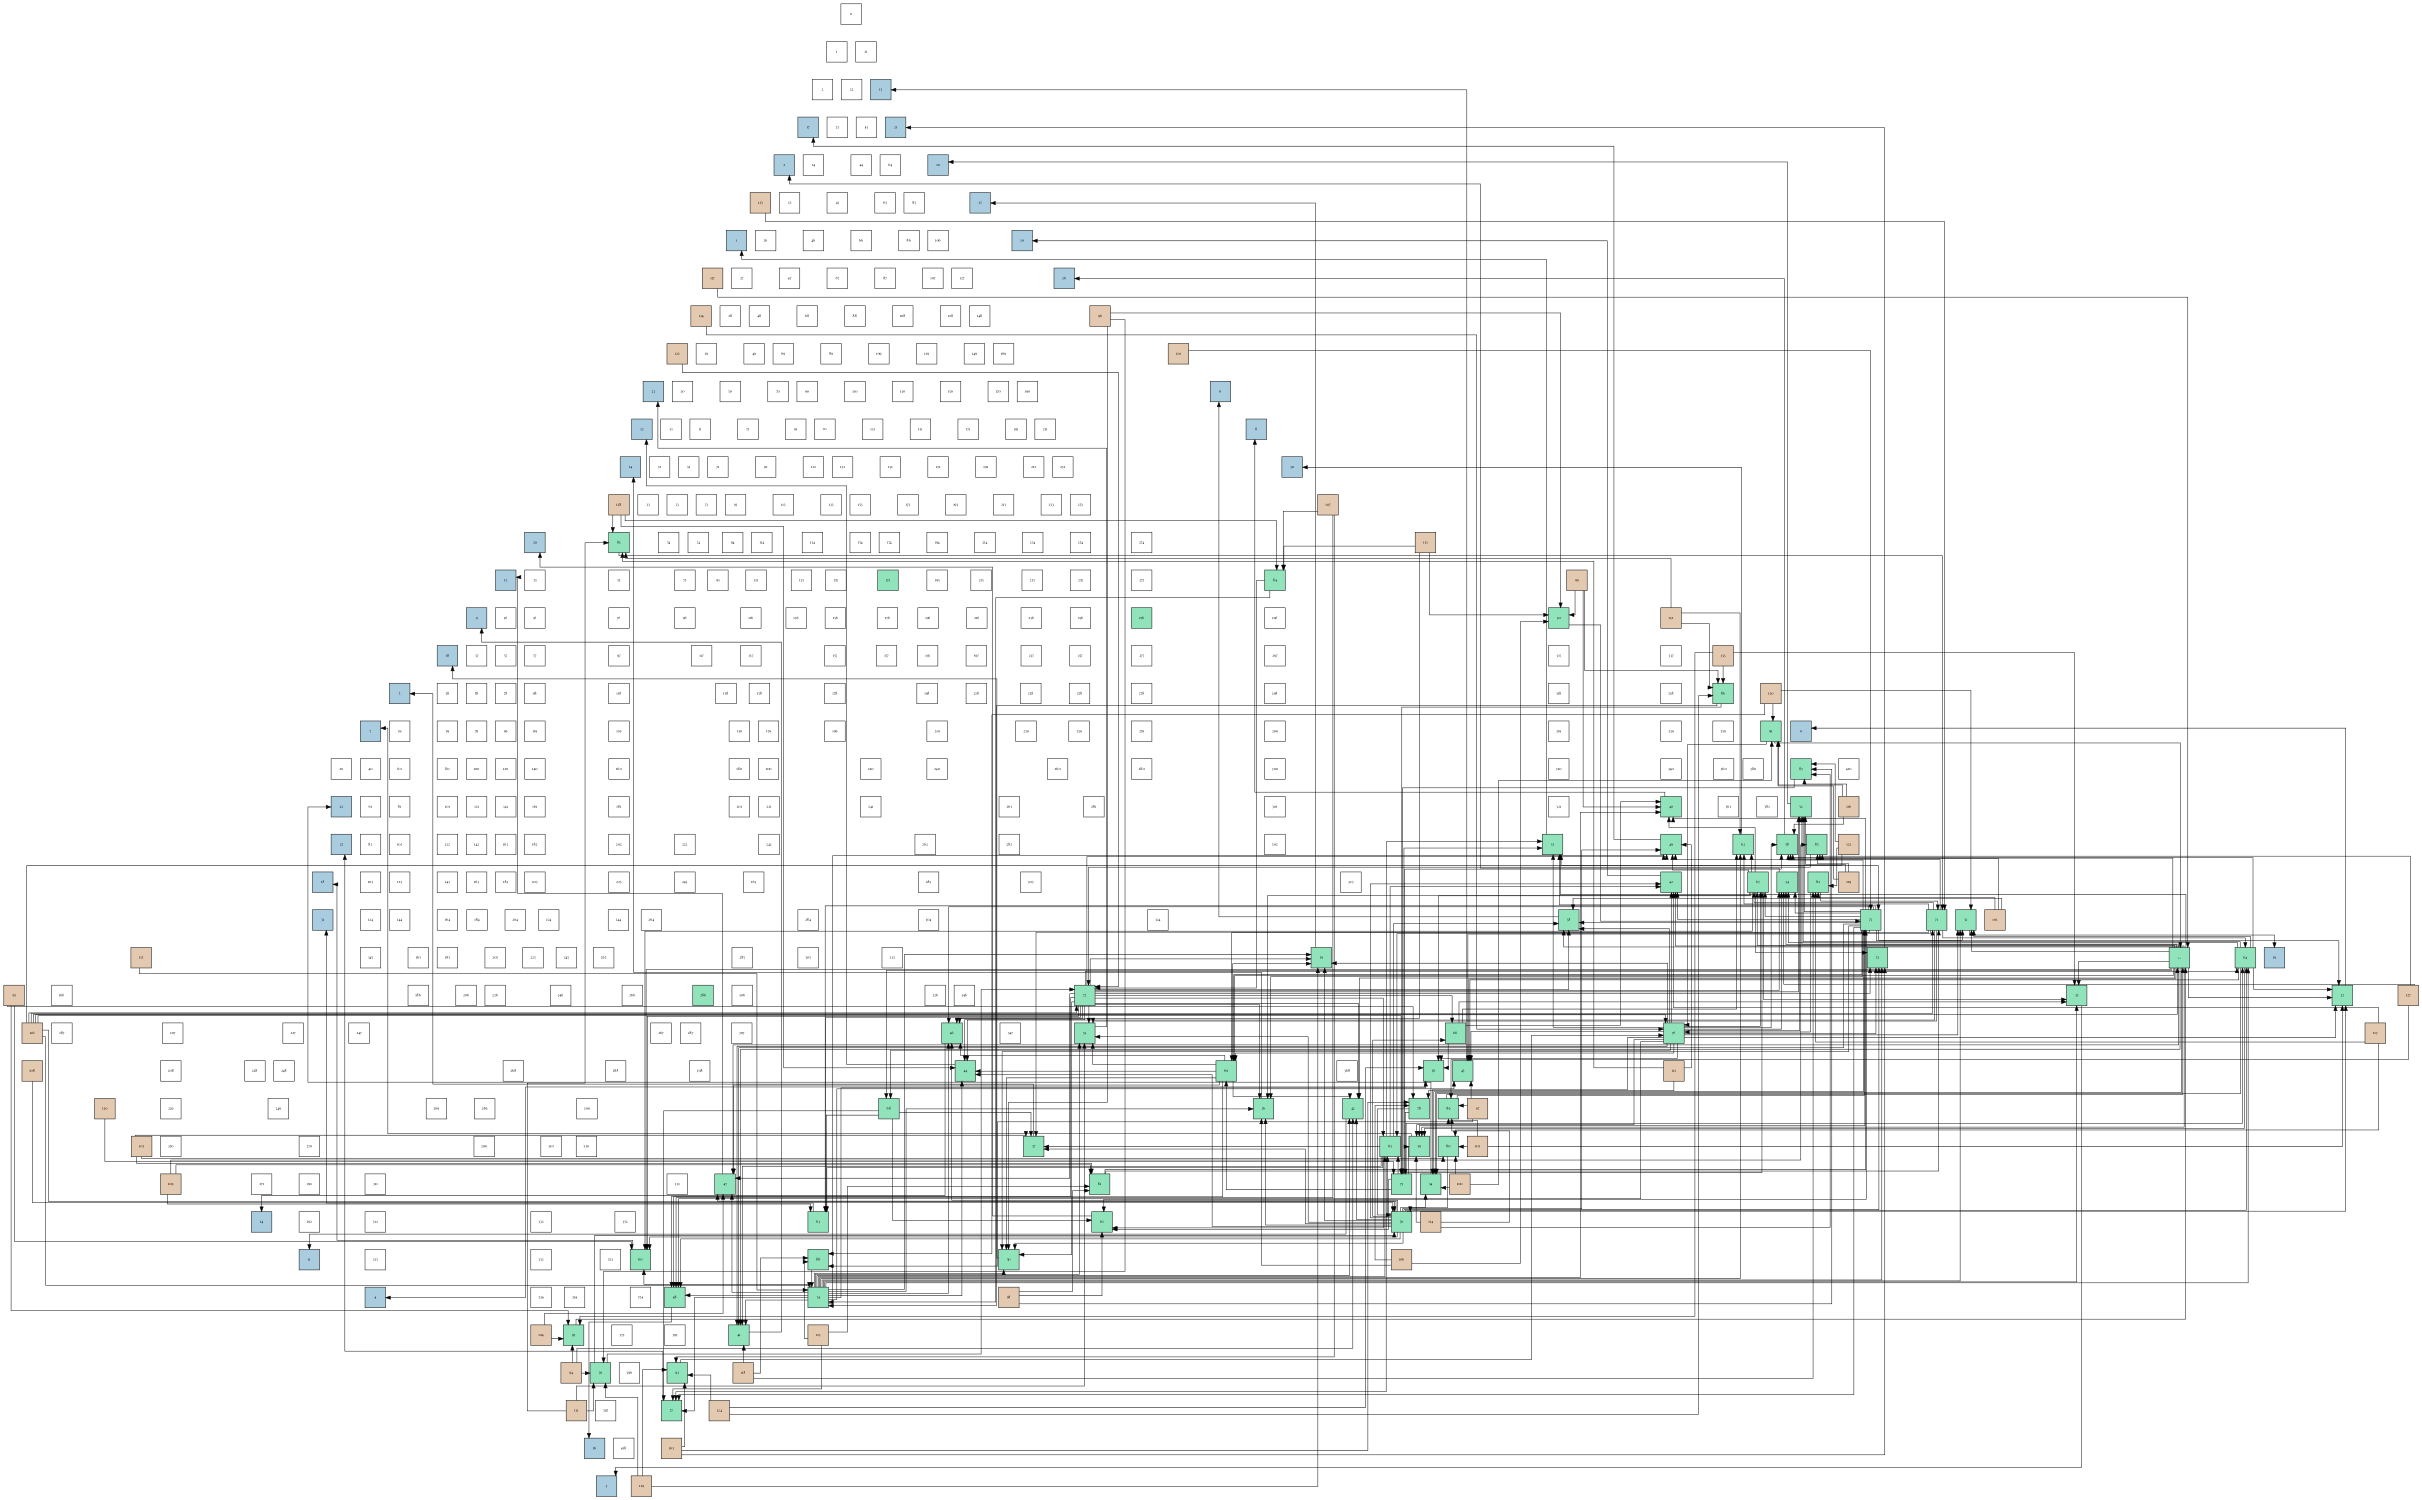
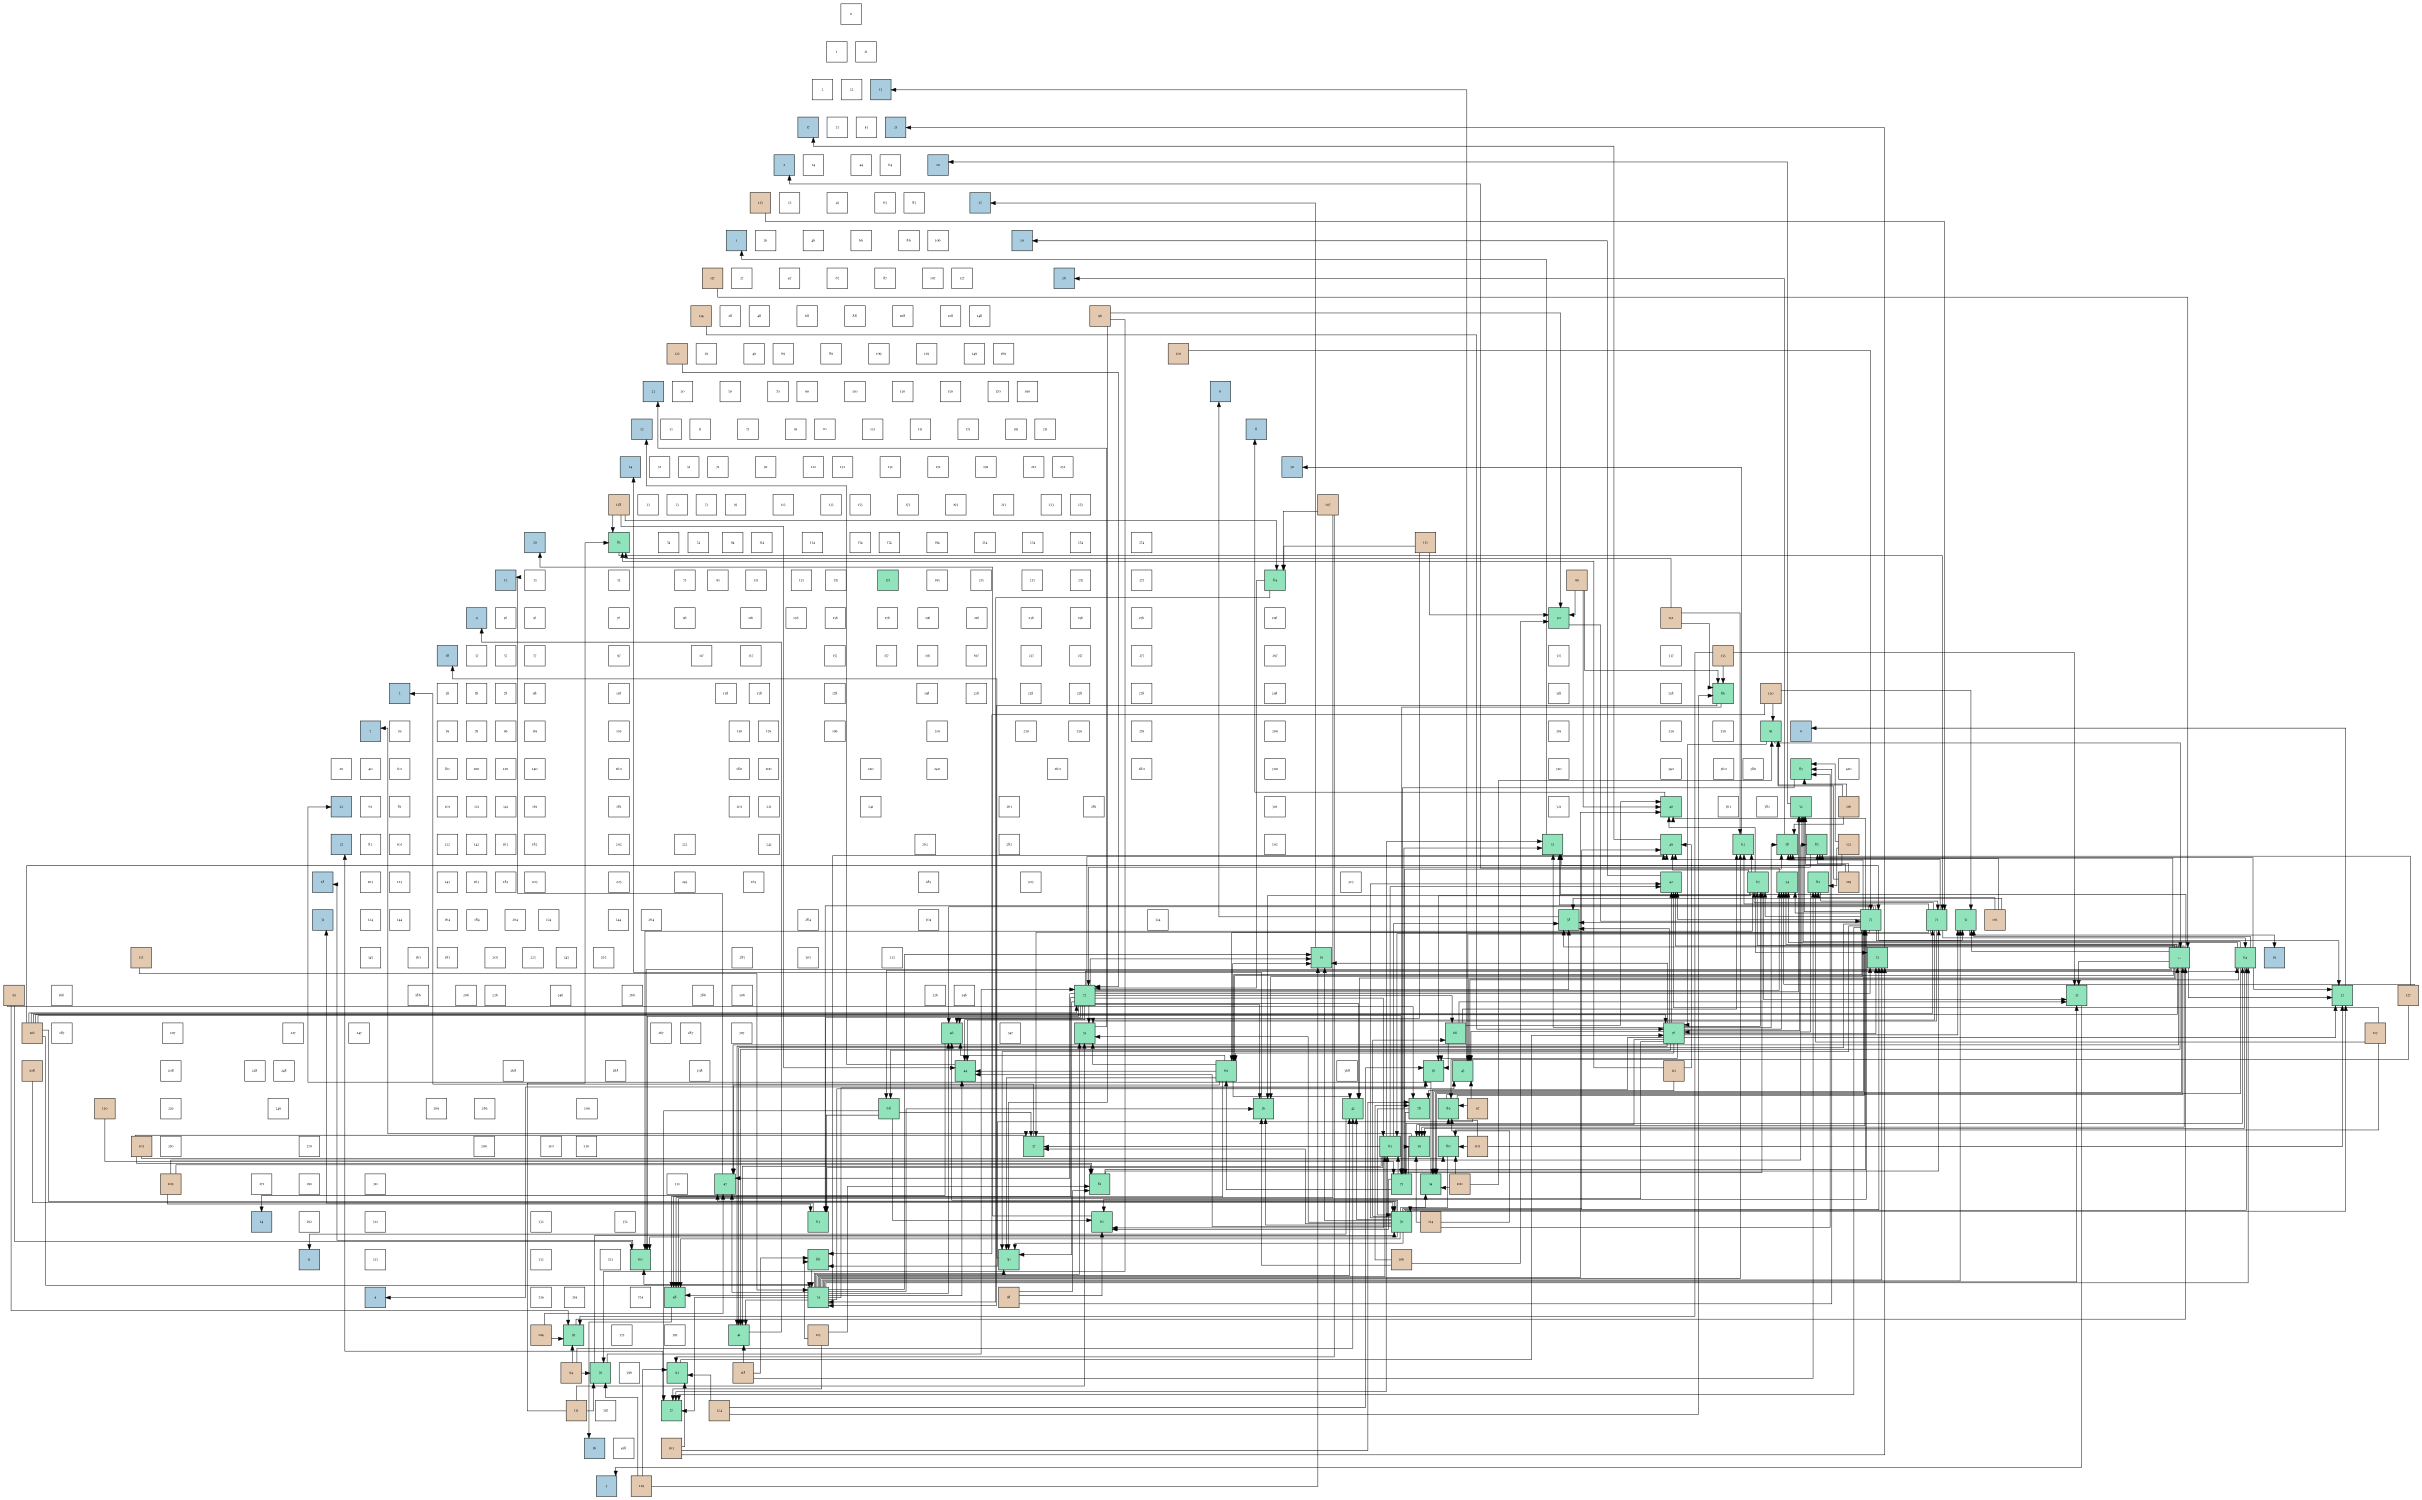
node "276": fillcolor #91e3bb -> #ffffff
node "286": fillcolor #91e3bb -> #ffffff
